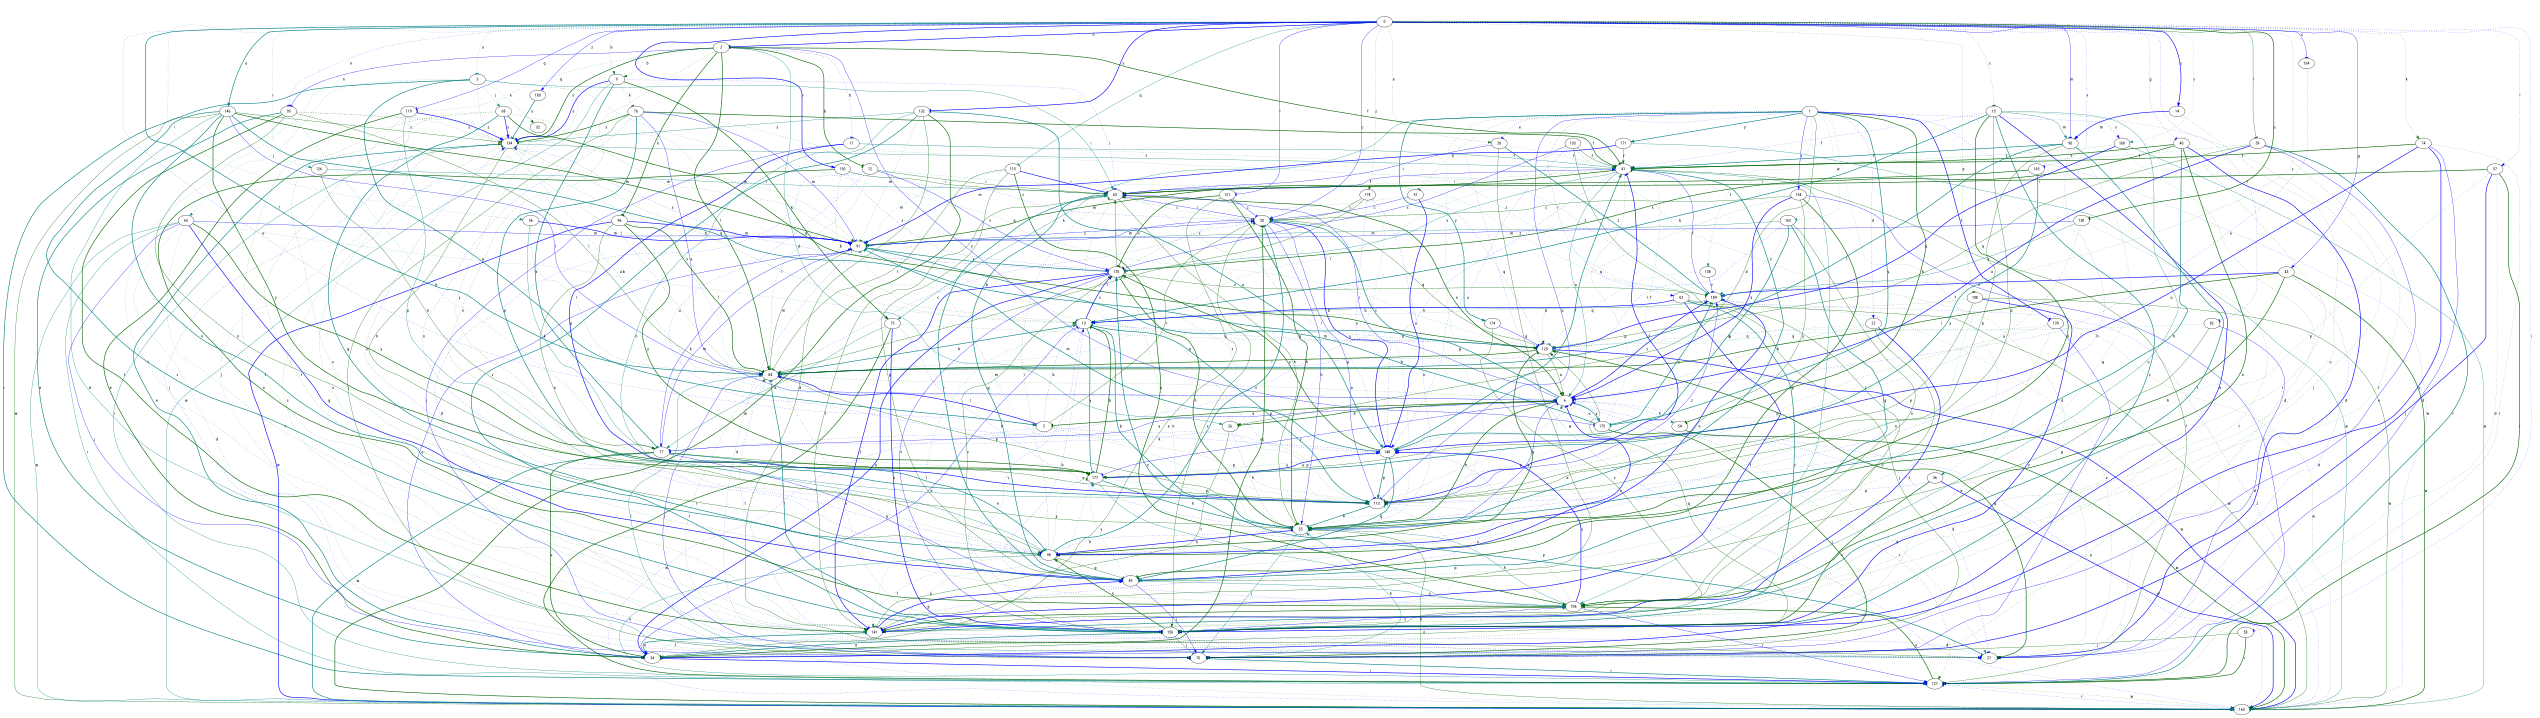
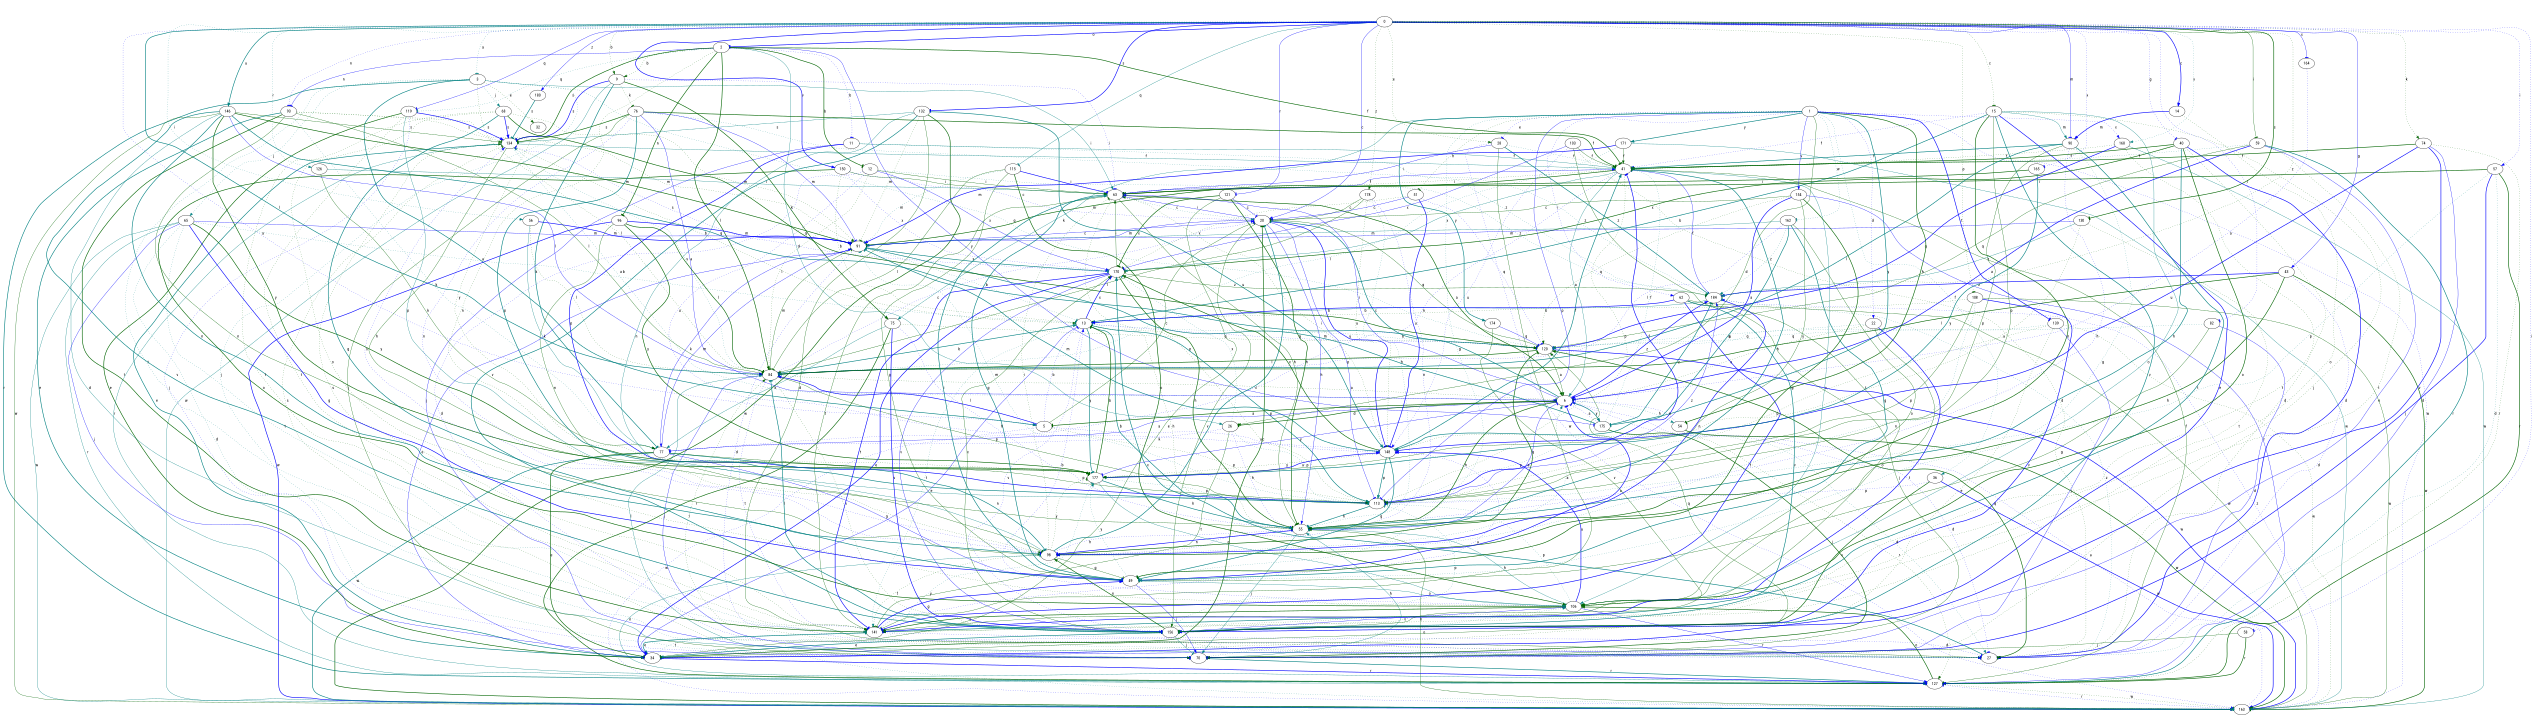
node "138": removed
edge "178" -> "148": color blue -> darkgreen
